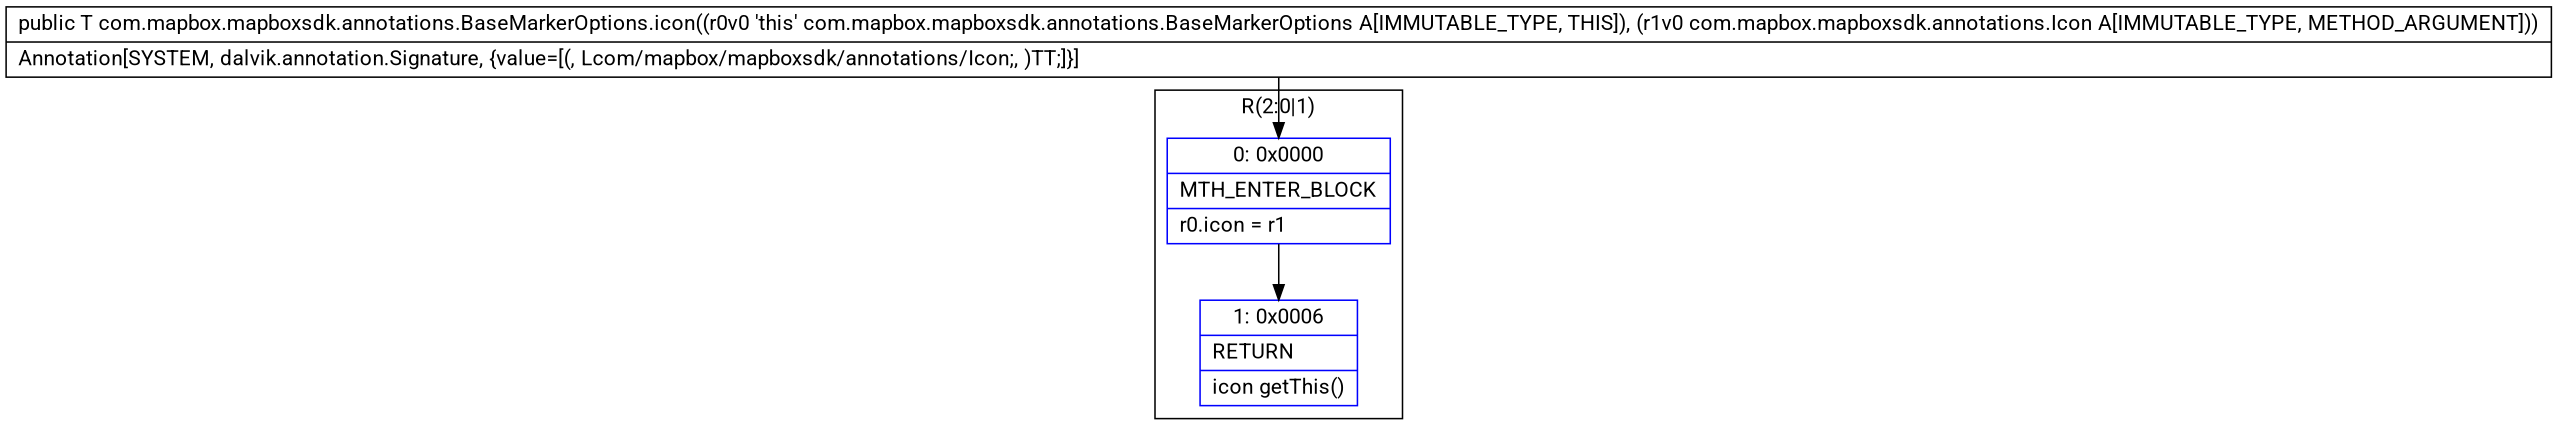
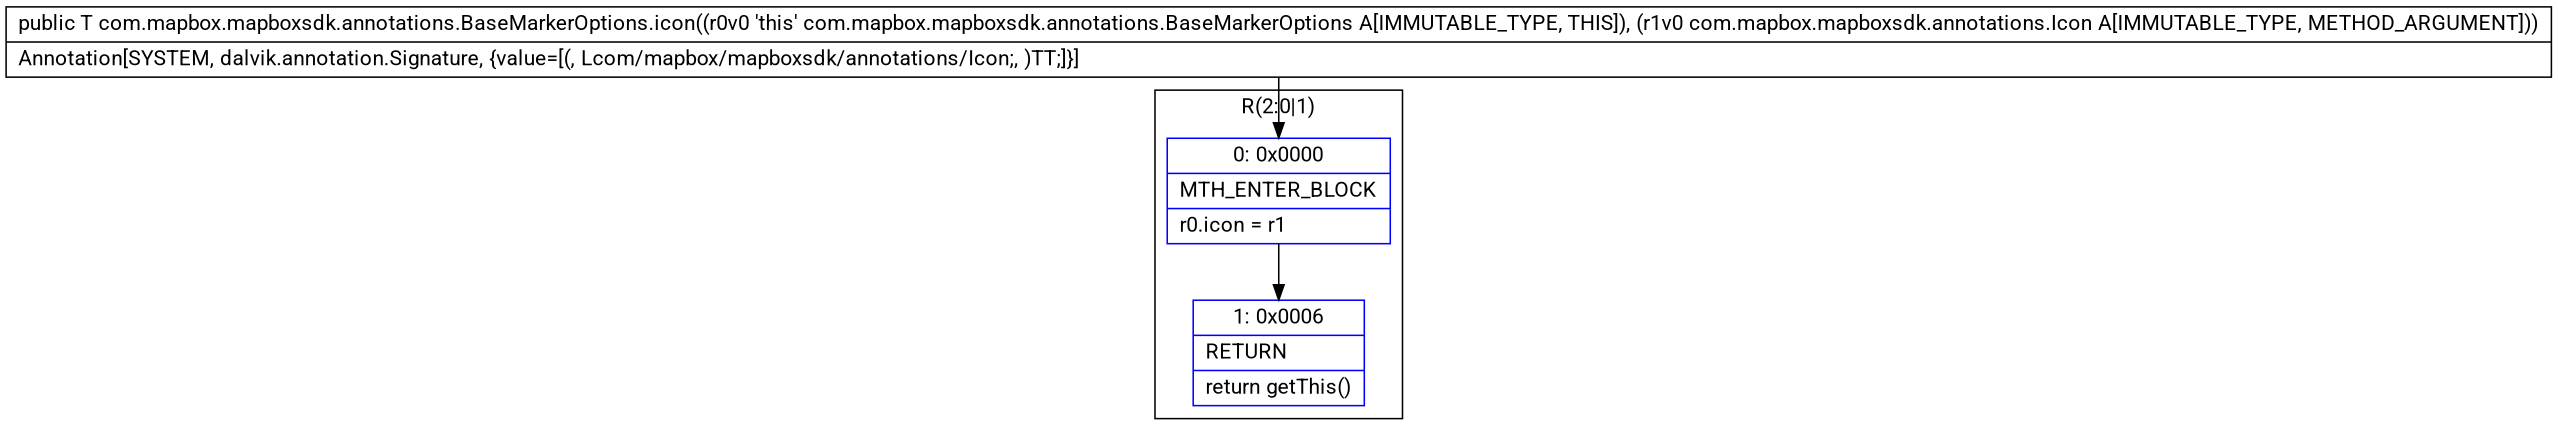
node "1: 0x0006": text "icon getThis()" -> "return getThis()"
